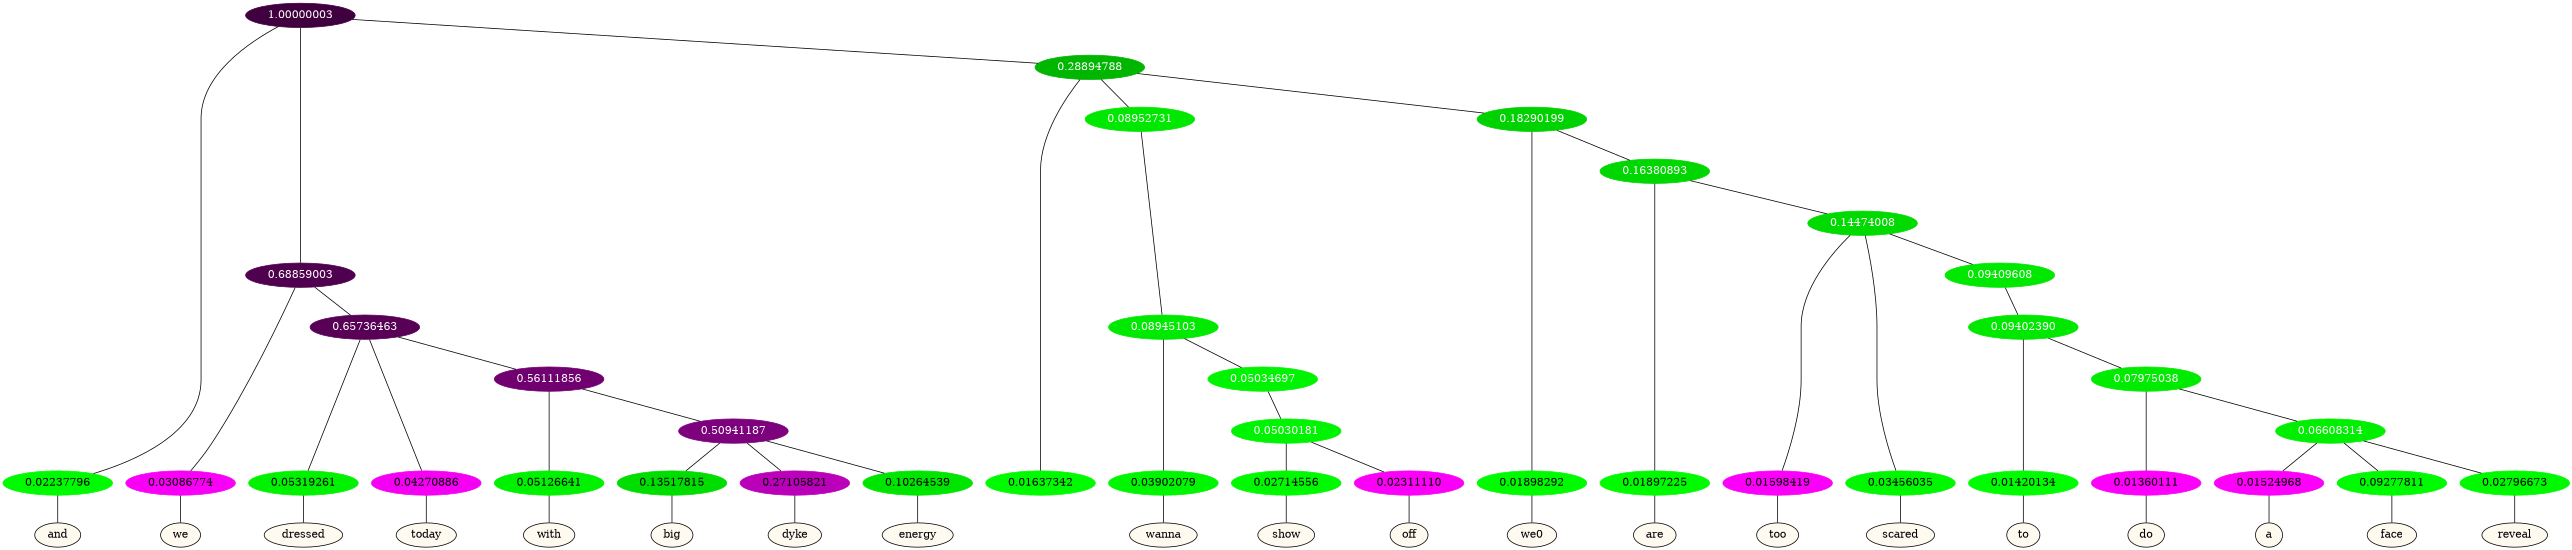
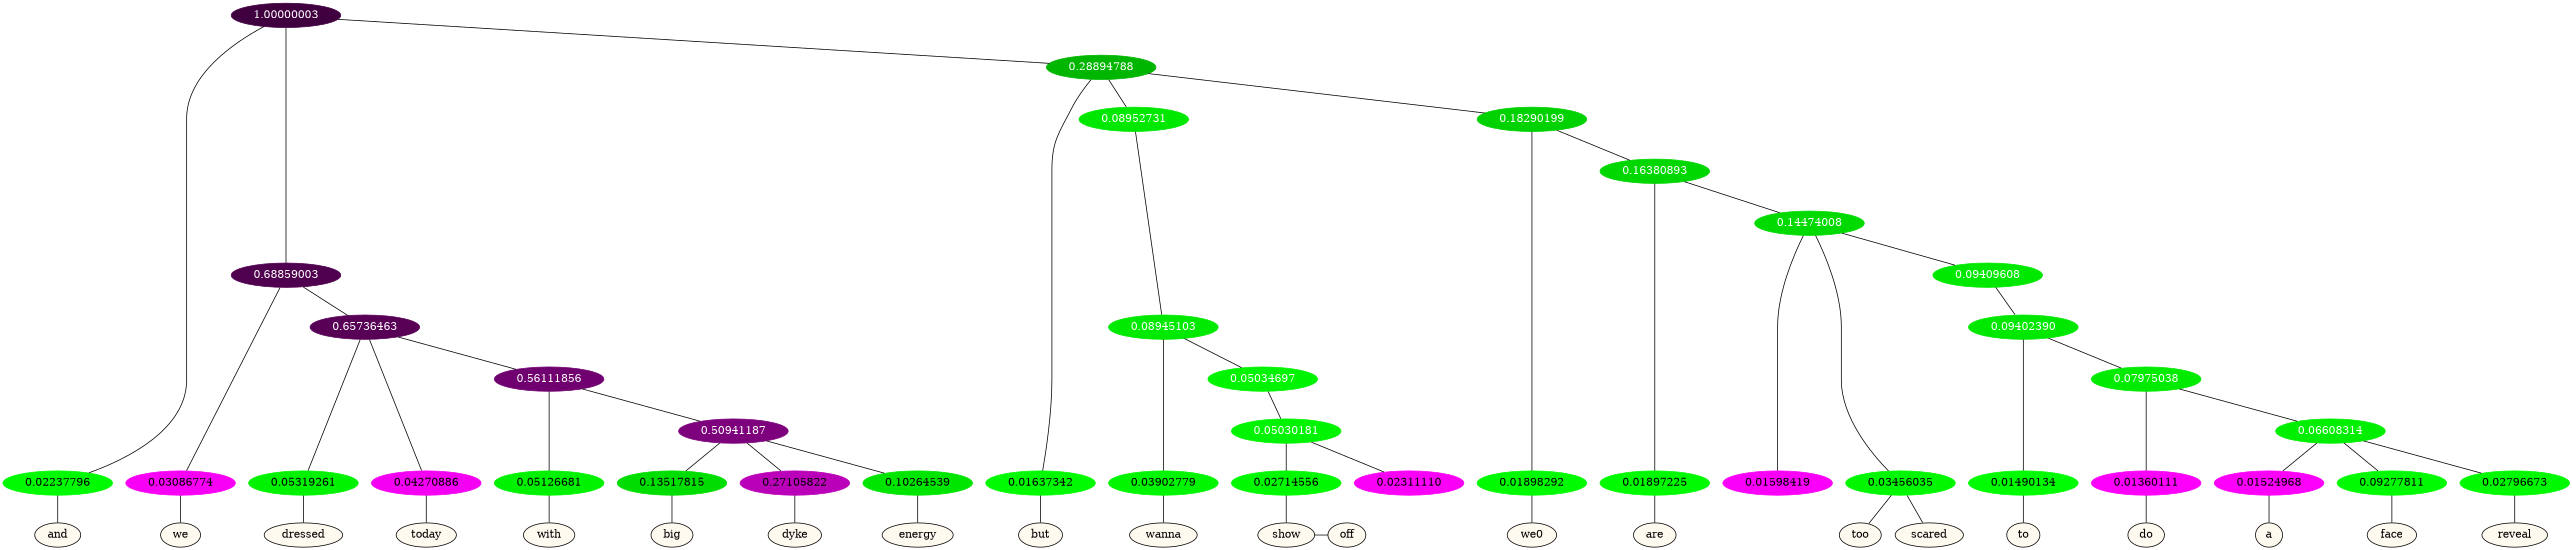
node "0.05126641": label "0.05126641" -> "0.05126681"
node "0.27105821": label "0.27105821" -> "0.27105822"
node "0.03902079": label "0.03902079" -> "0.03902779"
node "0.01420134": label "0.01420134" -> "0.01490134"
edge "0.02311110" -- "off": now "show" -- "off"
edge "0.01598419" -- "too": now "0.03456035" -- "too"
node "but": added
